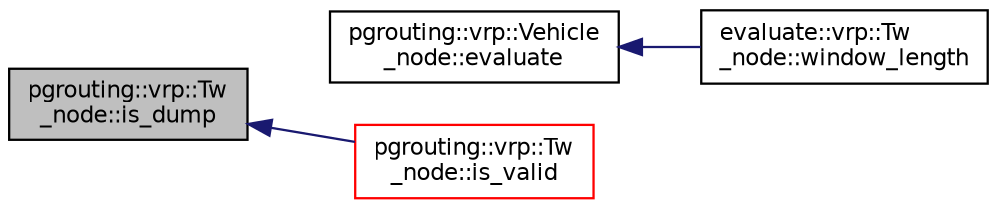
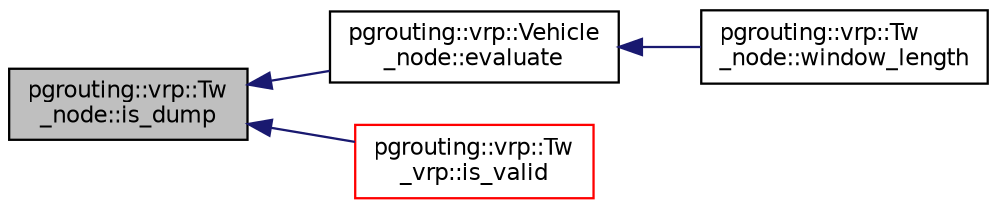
node "evaluate::vrp::Tw _node::window_length": label "evaluate::vrp::Tw _node::window_length" -> "pgrouting::vrp::Tw _node::window_length"
edge "pgrouting::vrp::Vehicle _node::evaluate" -> "pgrouting::vrp::Tw _node::is_dump": added
node "pgrouting::vrp::Tw _node::is_valid": label "pgrouting::vrp::Tw _node::is_valid" -> "pgrouting::vrp::Tw _vrp::is_valid"
